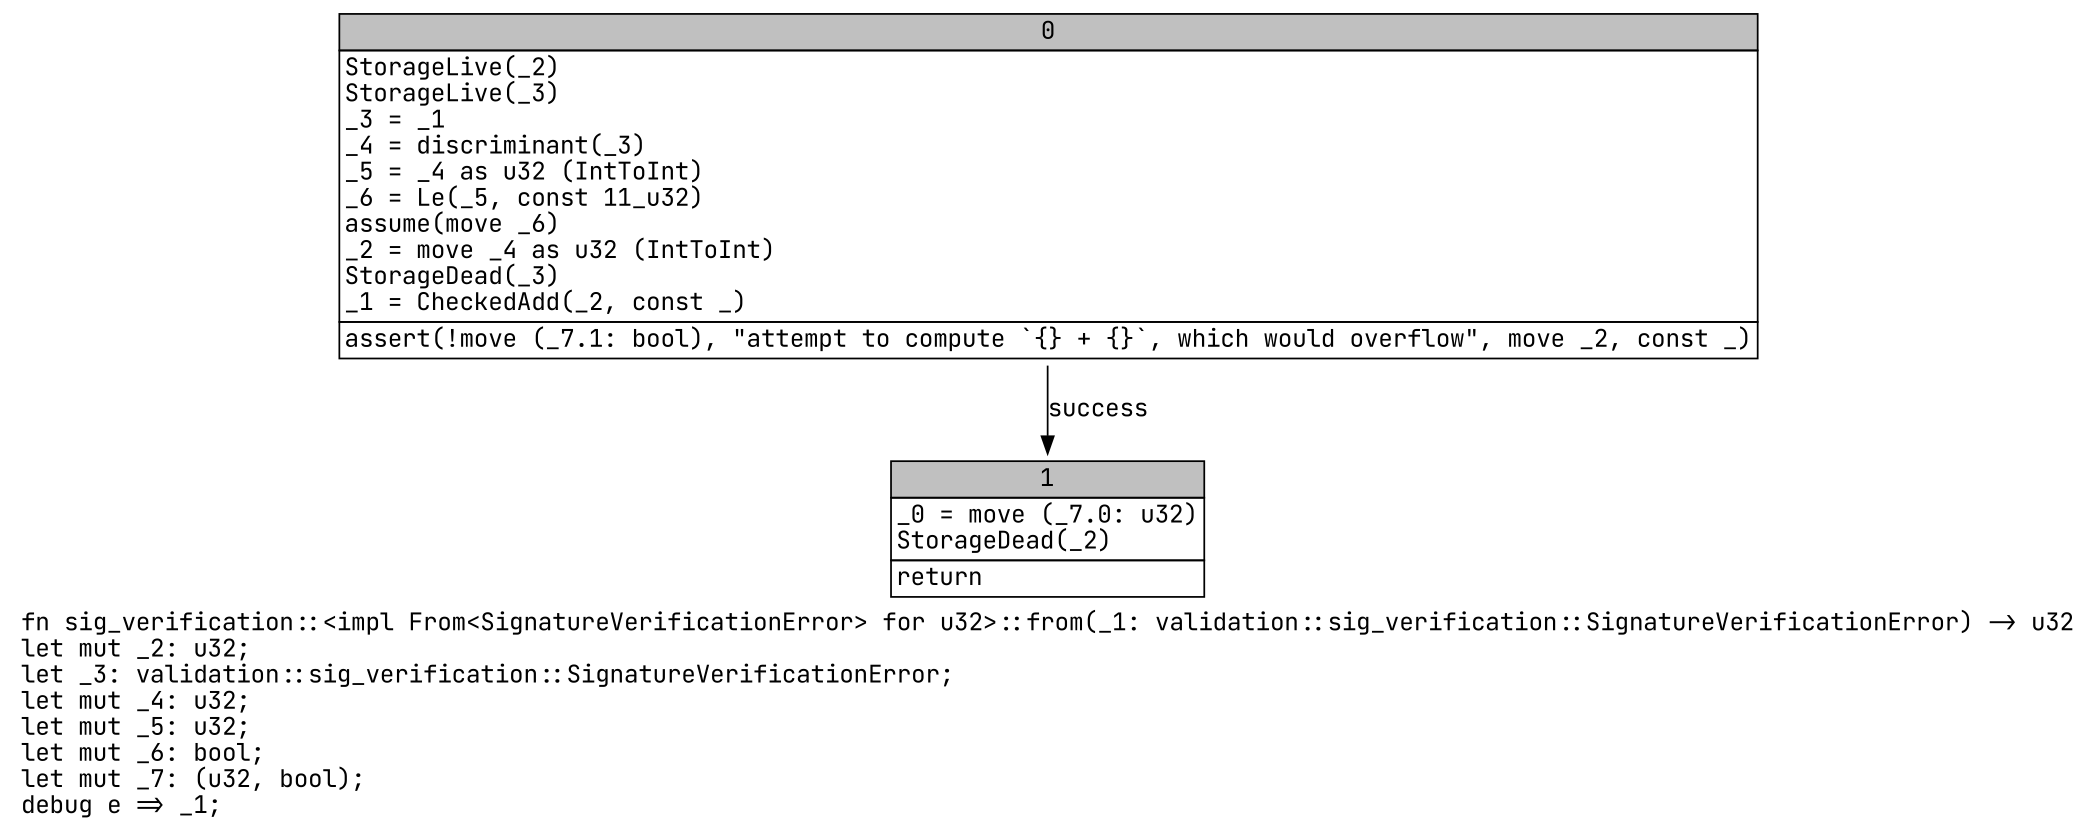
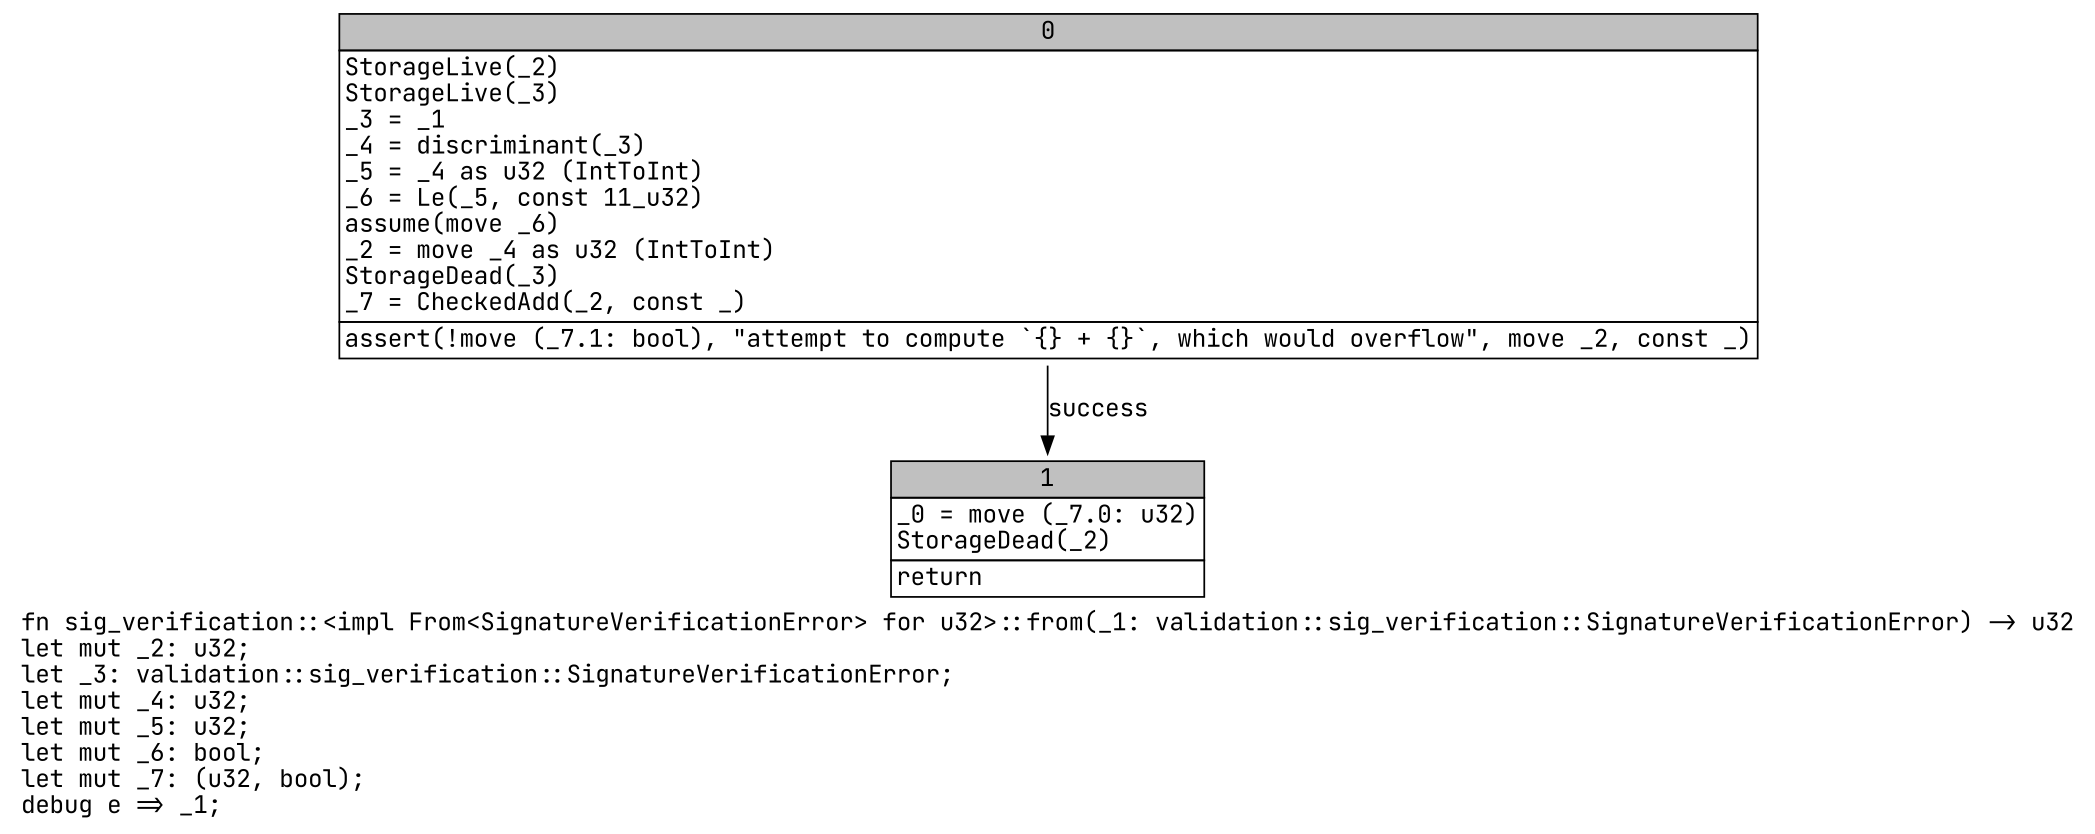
node "0": text "_1 = CheckedAdd(_2, const _)" -> "_7 = CheckedAdd(_2, const _)"
